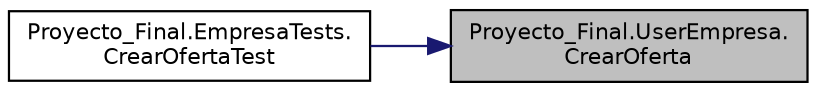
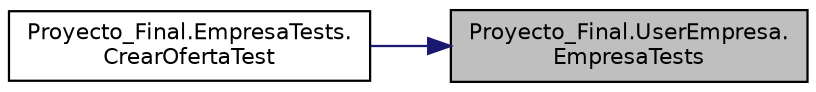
node "Proyecto_Final.UserEmpresa. CrearOferta": label "Proyecto_Final.UserEmpresa. CrearOferta" -> "Proyecto_Final.UserEmpresa. EmpresaTests"
